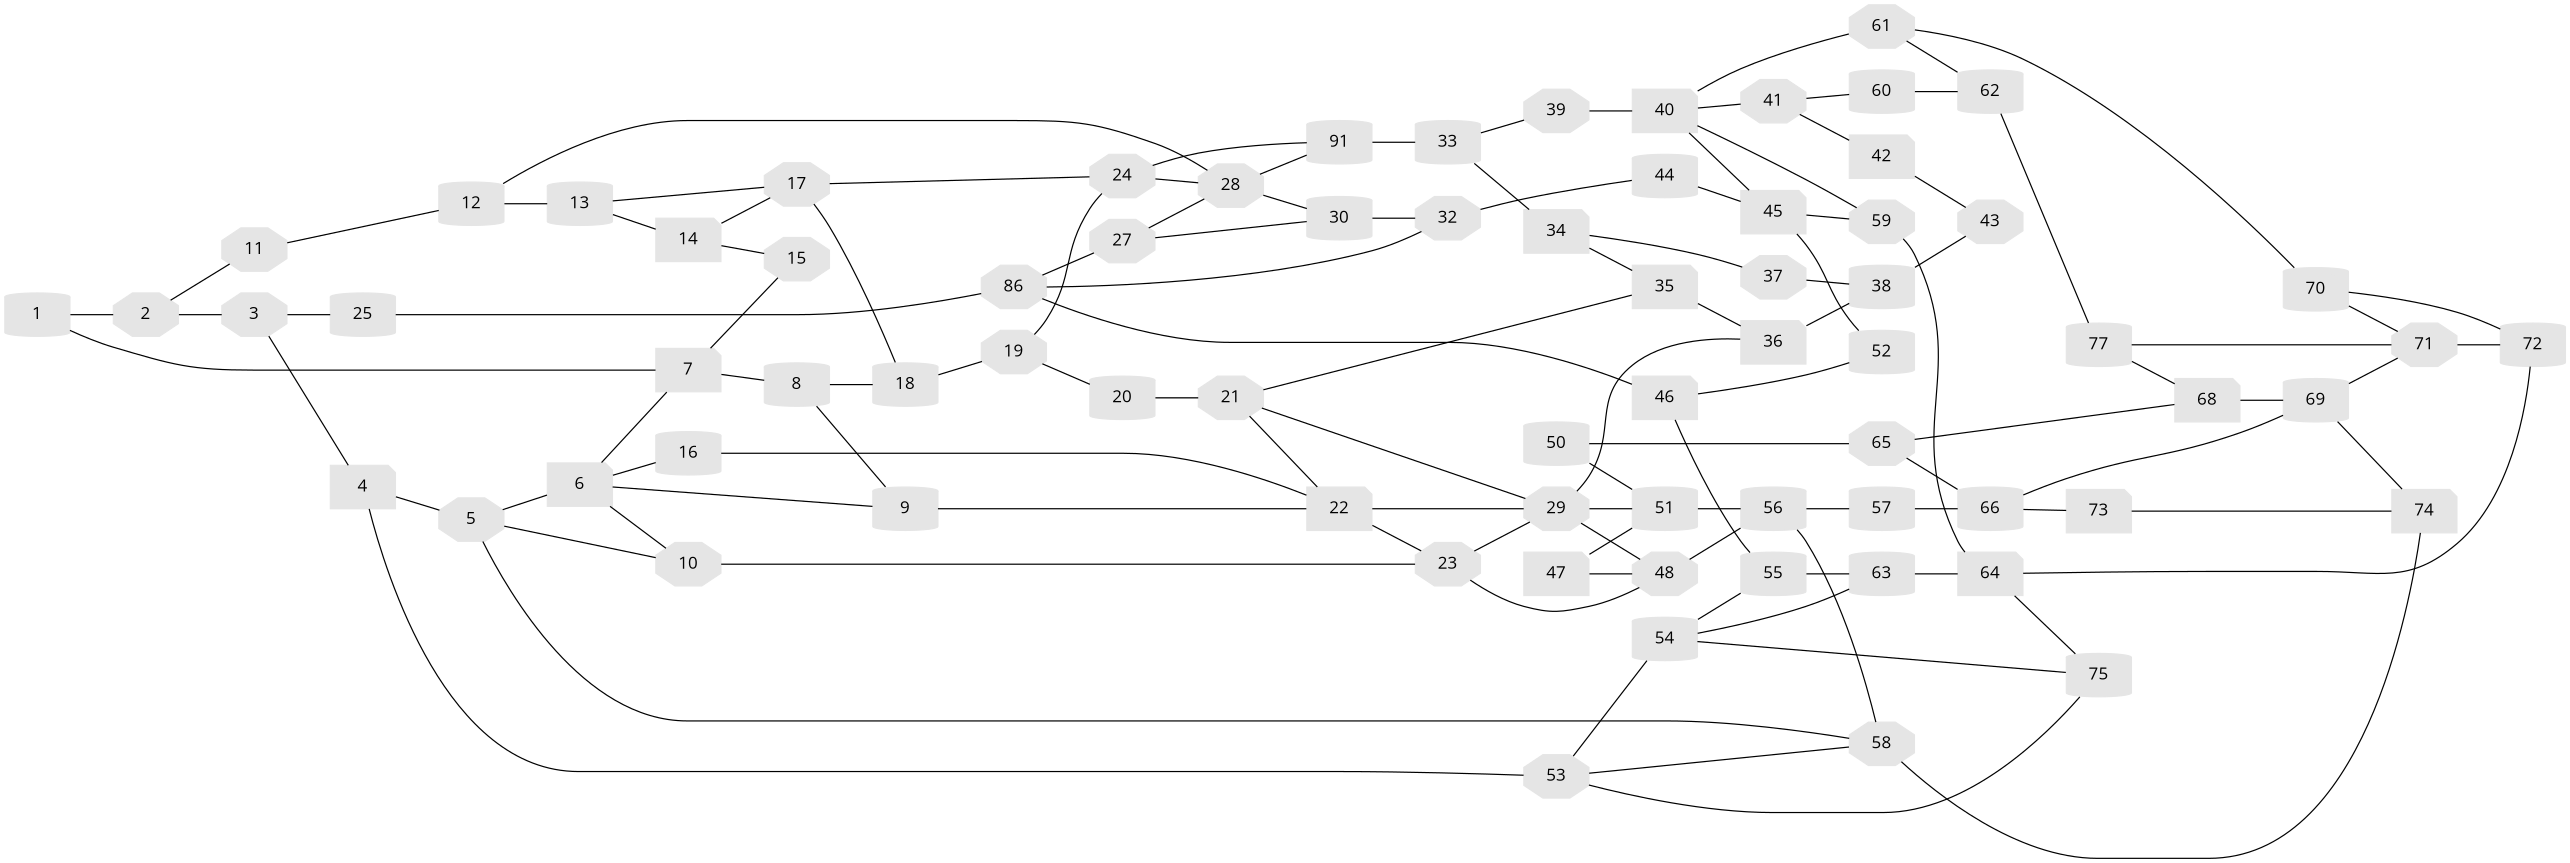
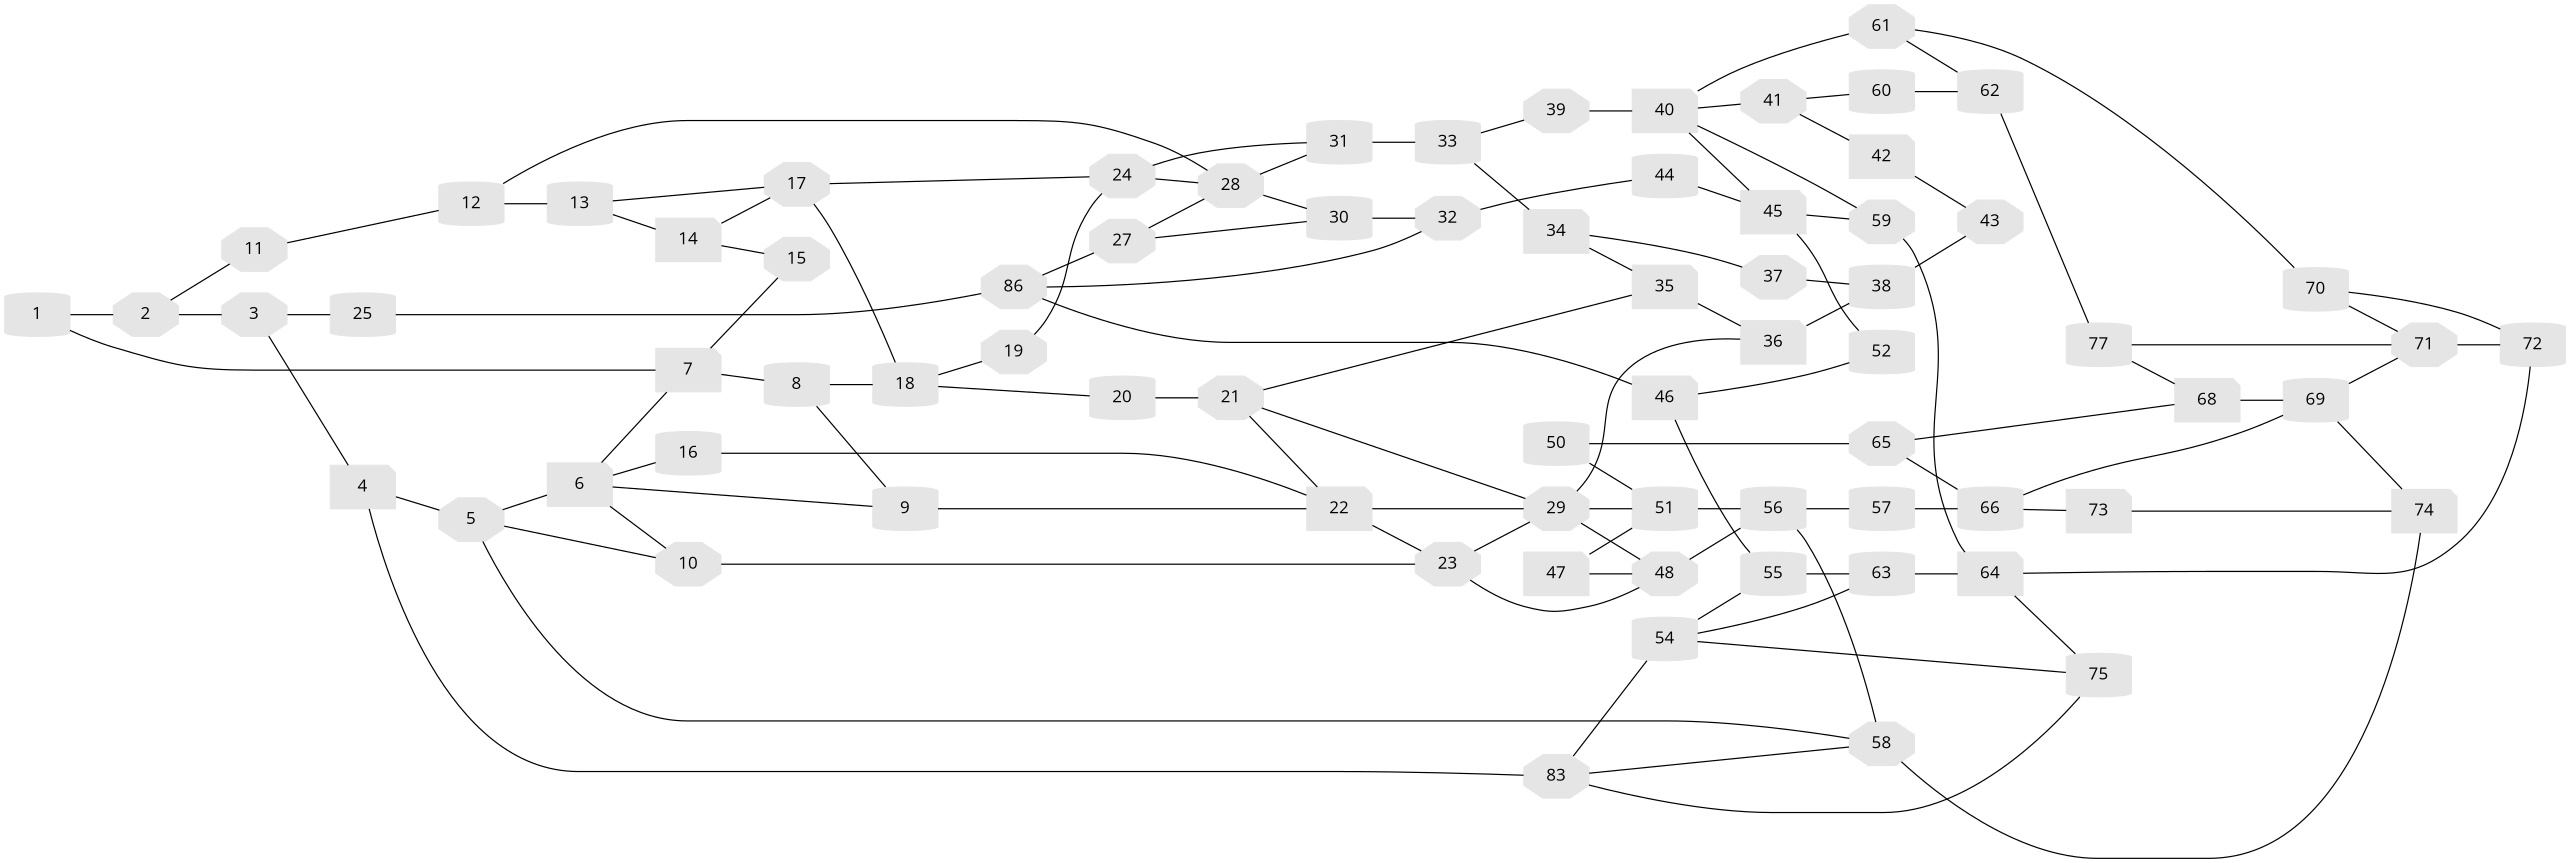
node "91": label "91" -> "31"
edge "19" -- "20": now "18" -- "20"
node "53": label "53" -> "83"
